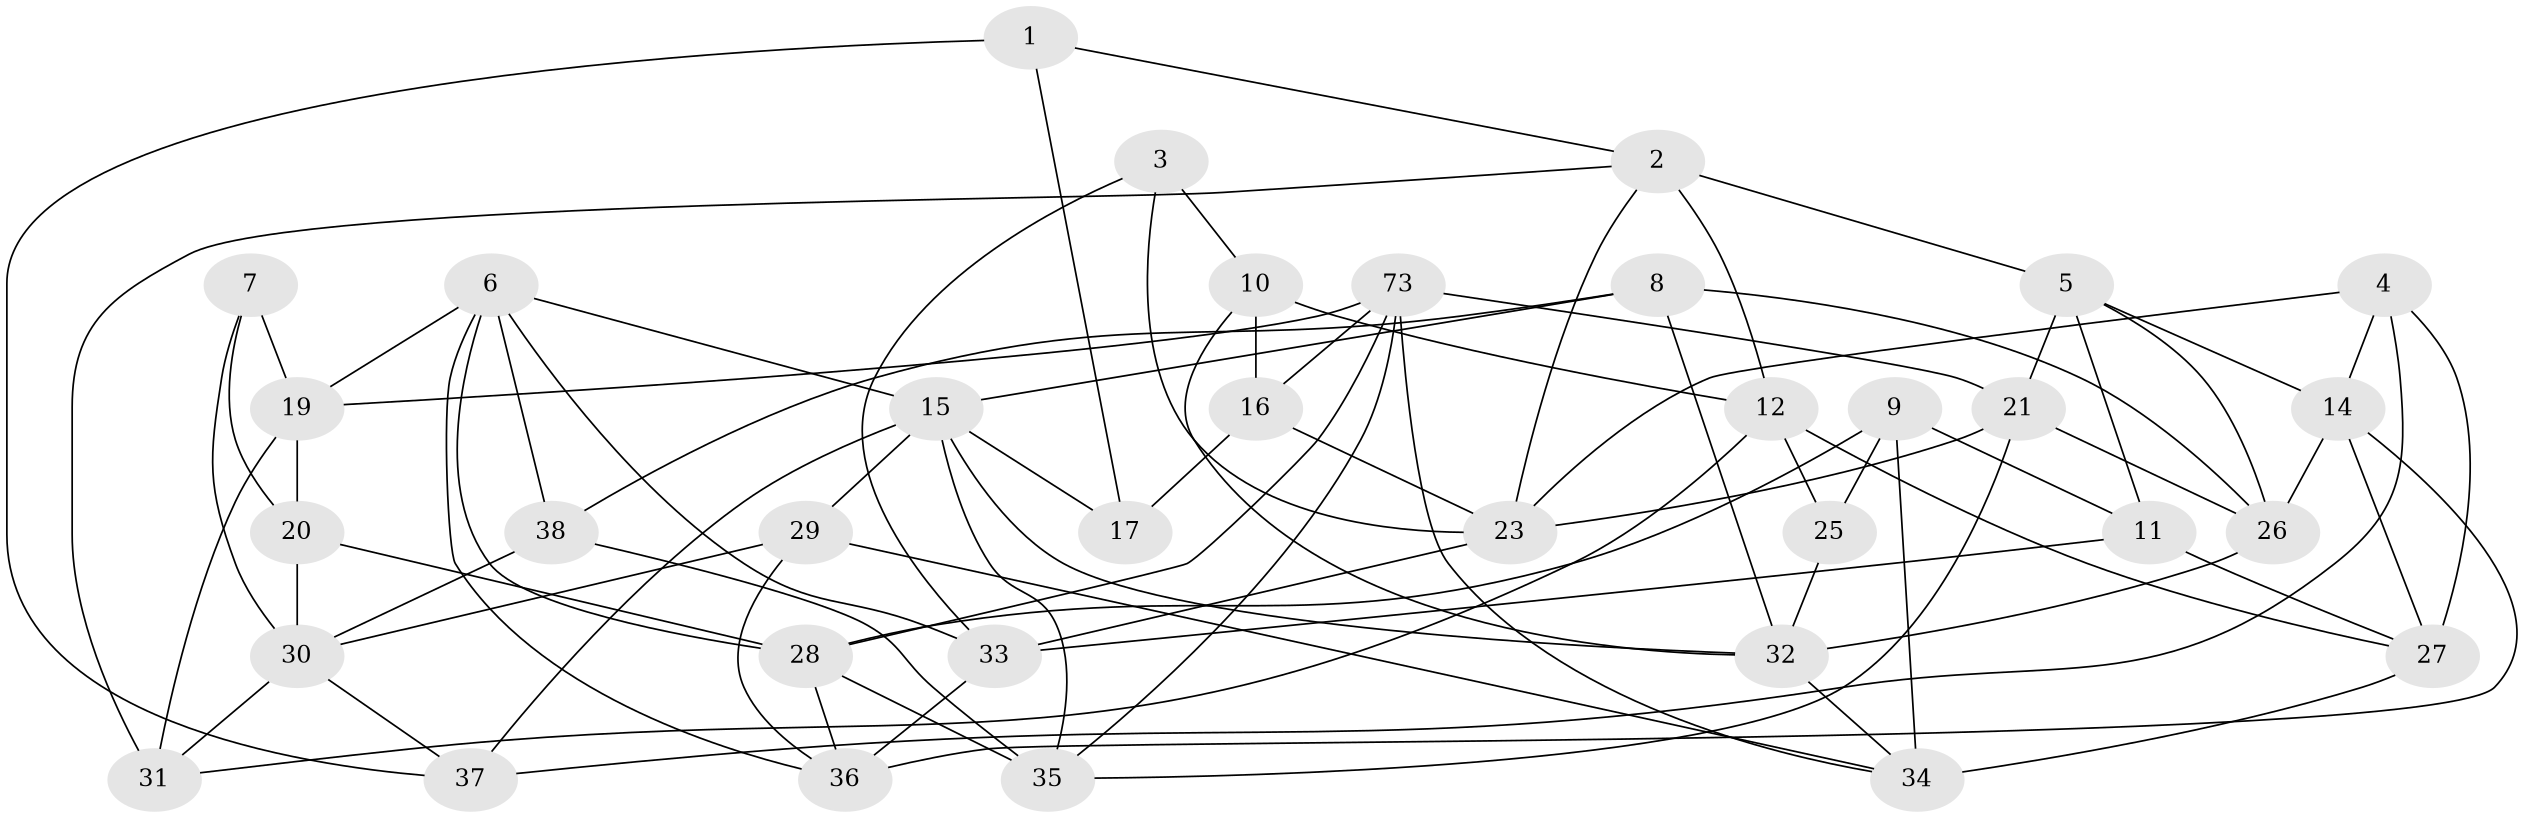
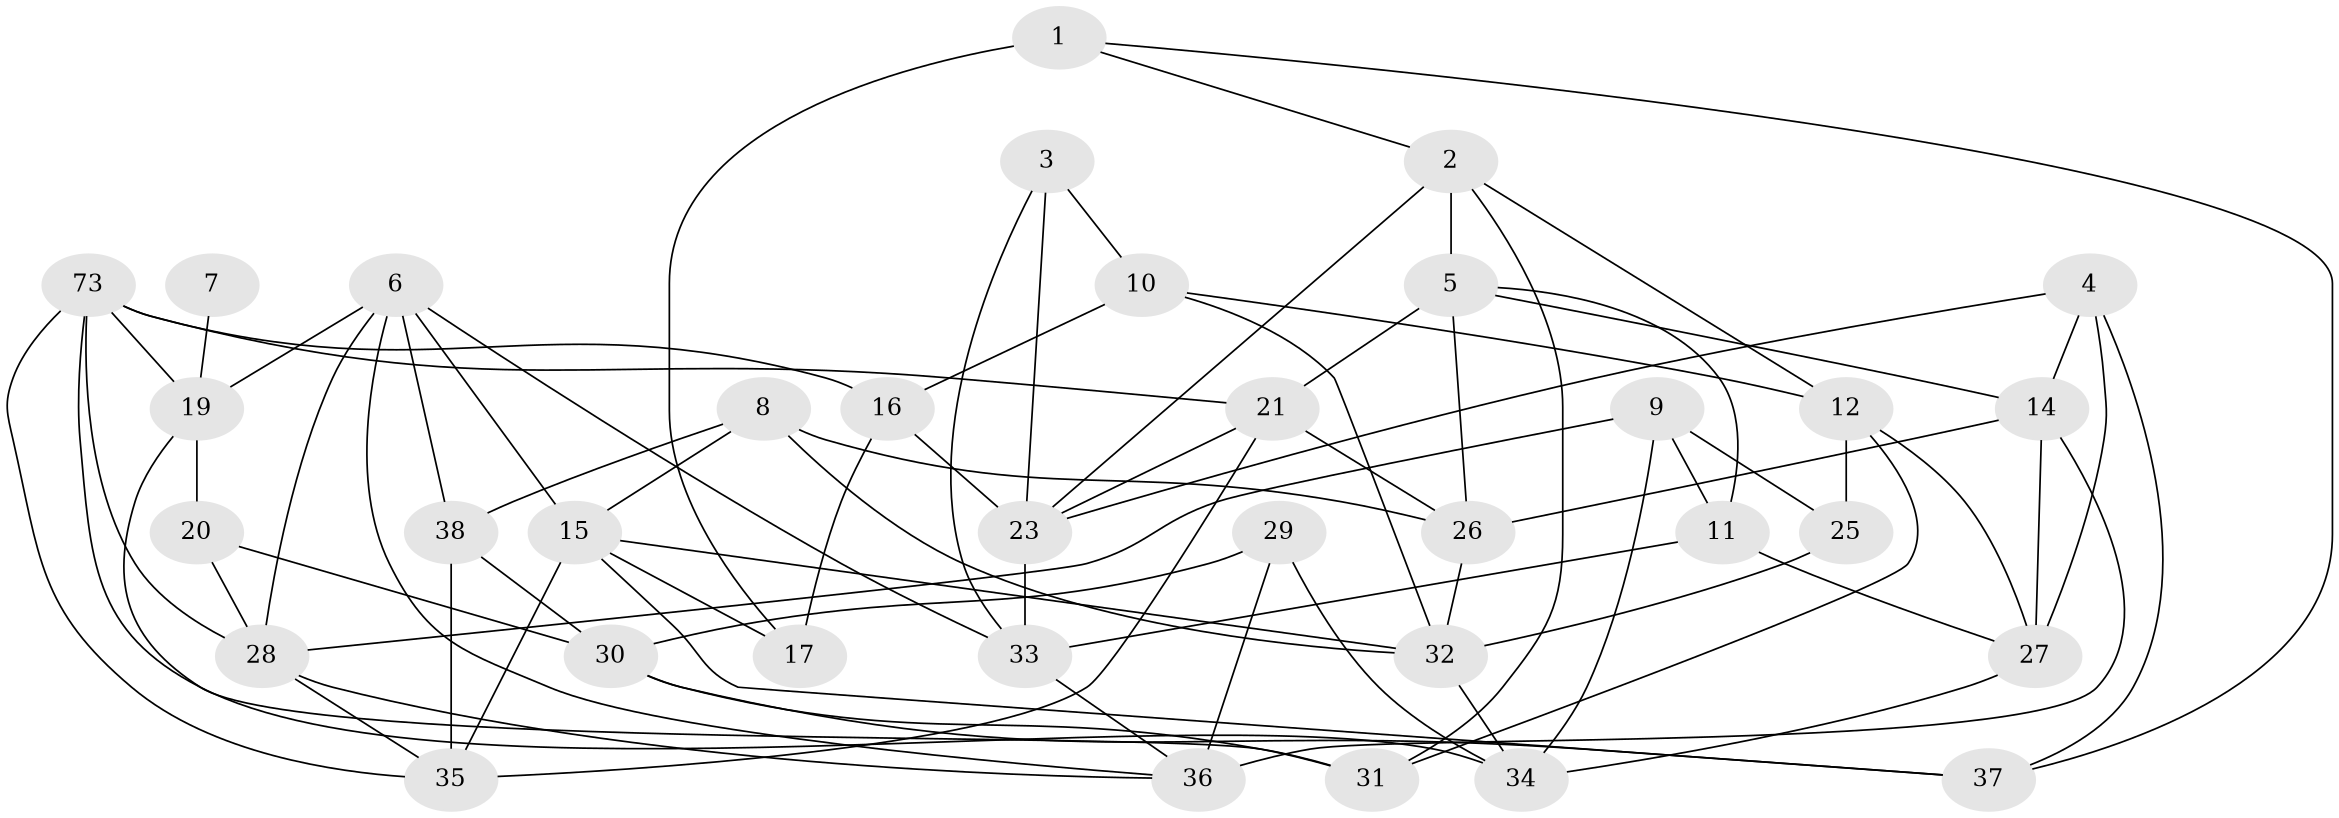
edge "7" -- "20": removed
edge "15" -- "29": removed
edge "7" -- "30": removed
